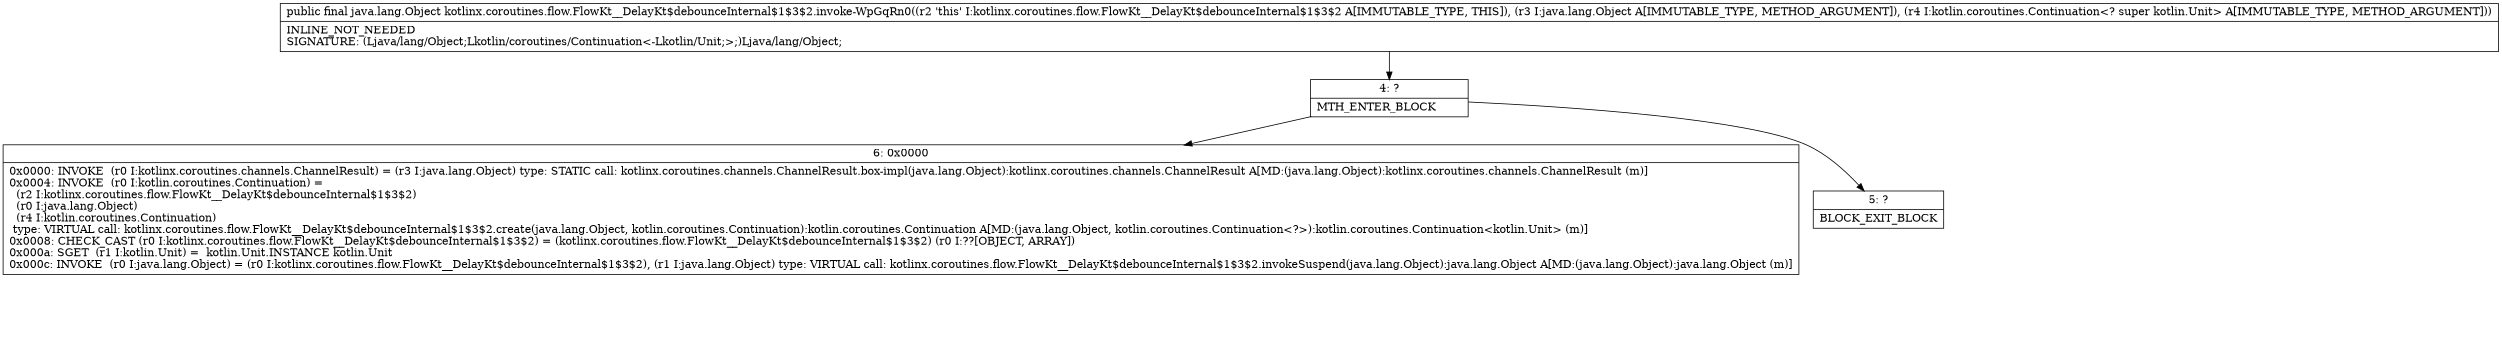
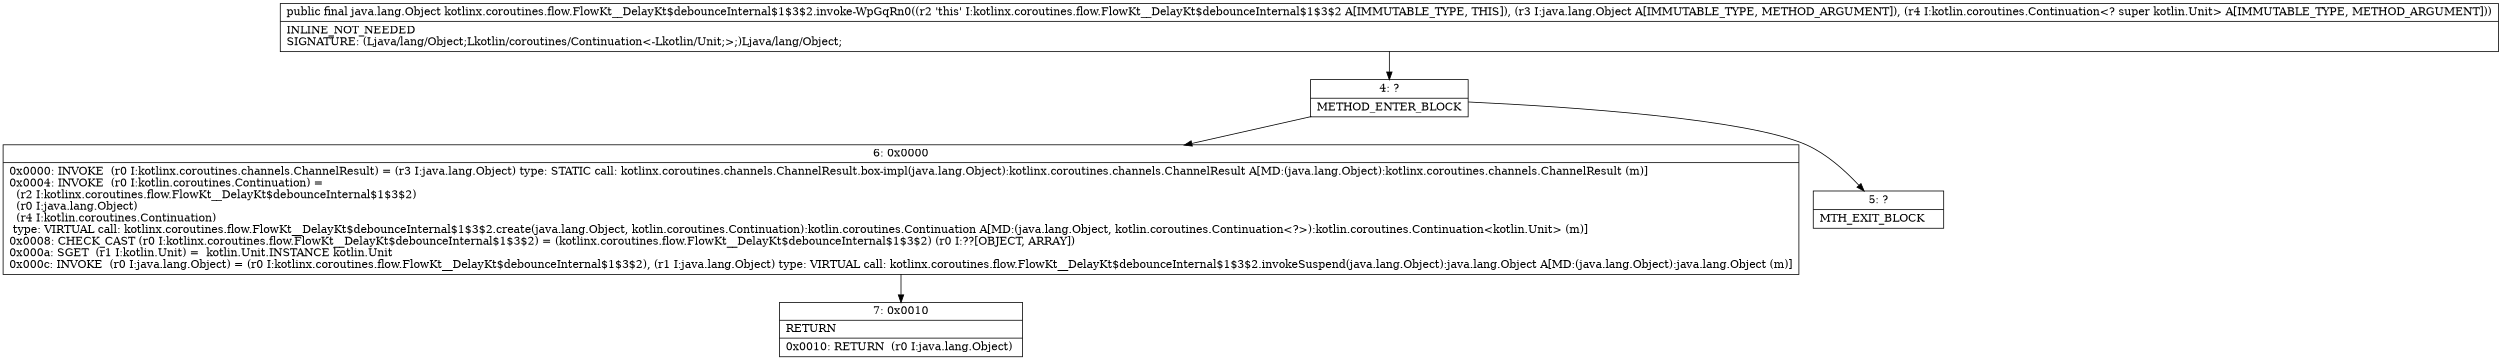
node "4: ?": text "MTH_ENTER_BLOCK" -> "METHOD_ENTER_BLOCK"
node "5: ?": text "BLOCK_EXIT_BLOCK" -> "MTH_EXIT_BLOCK"
node "7: 0x0010": added
